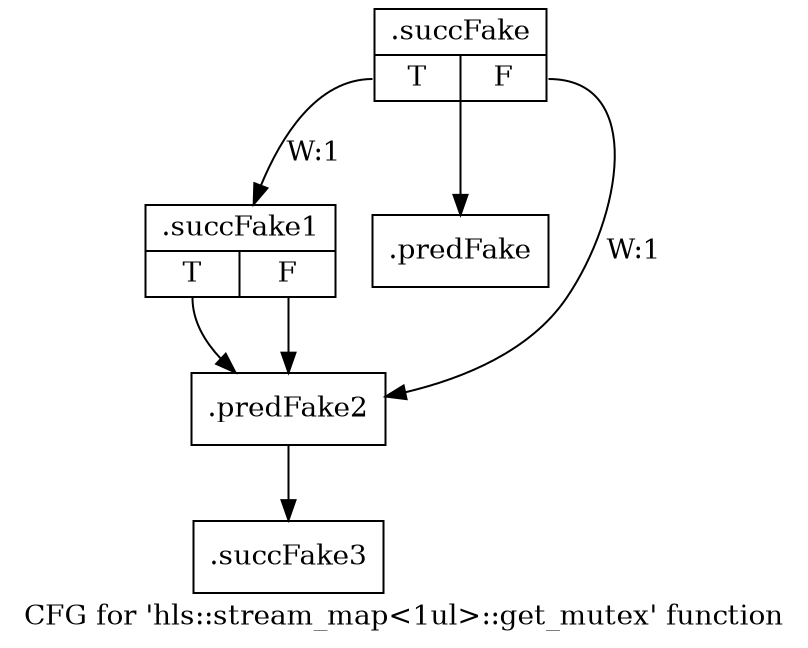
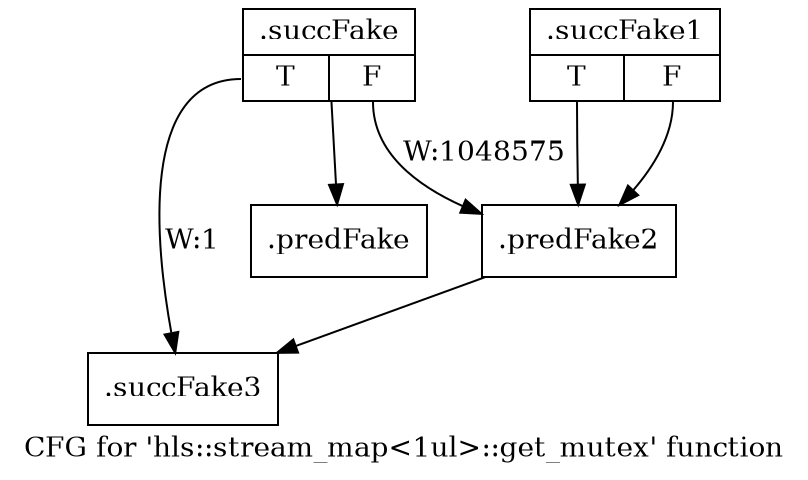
edge ".succFake" -> ".succFake1": now ".succFake" -> ".succFake3"
edge ".succFake" -> ".predFake2": label "W:1" -> "W:1048575"
